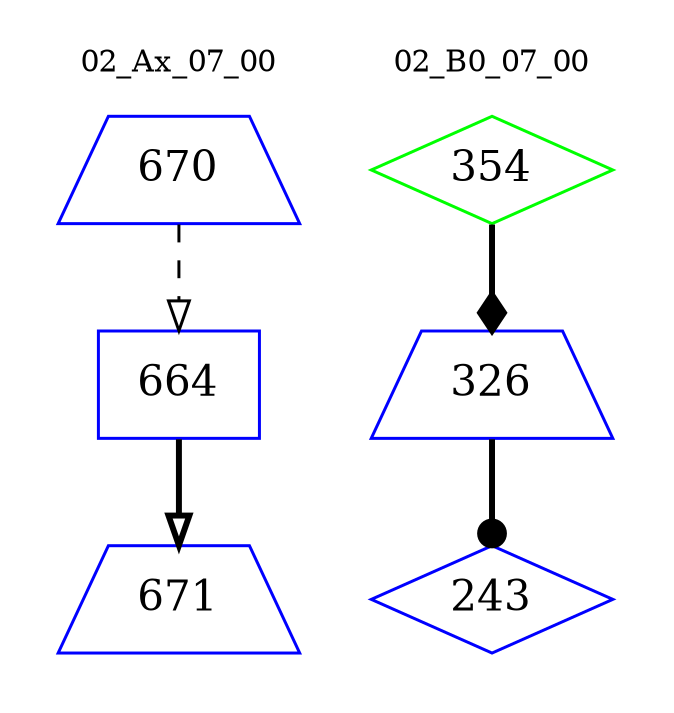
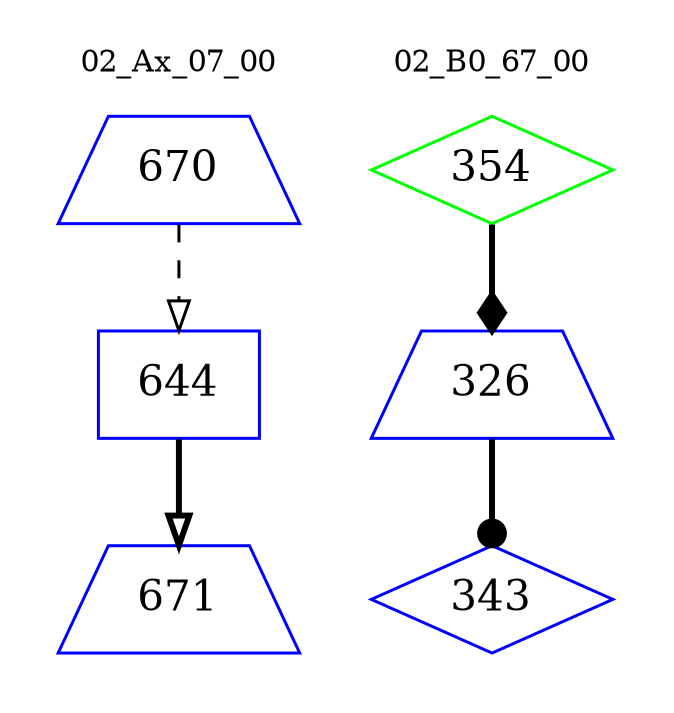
cluster "02_B0_07_00": label "02_B0_07_00" -> "02_B0_67_00"
node "664": label "664" -> "644"
node "243": label "243" -> "343"
